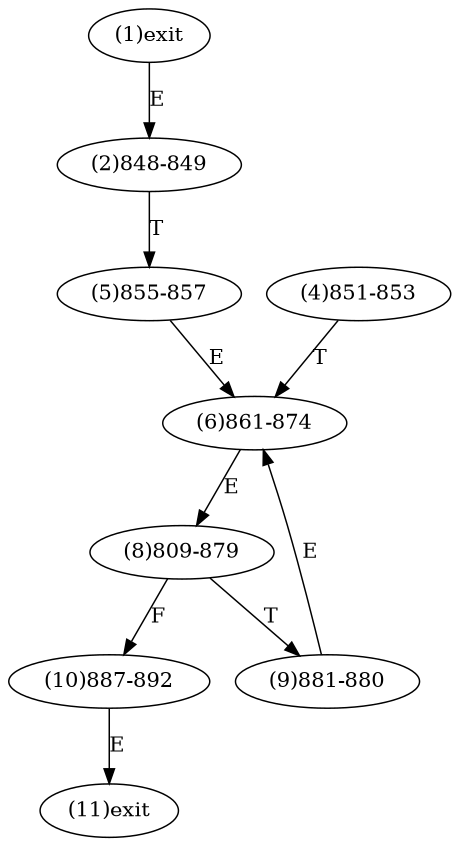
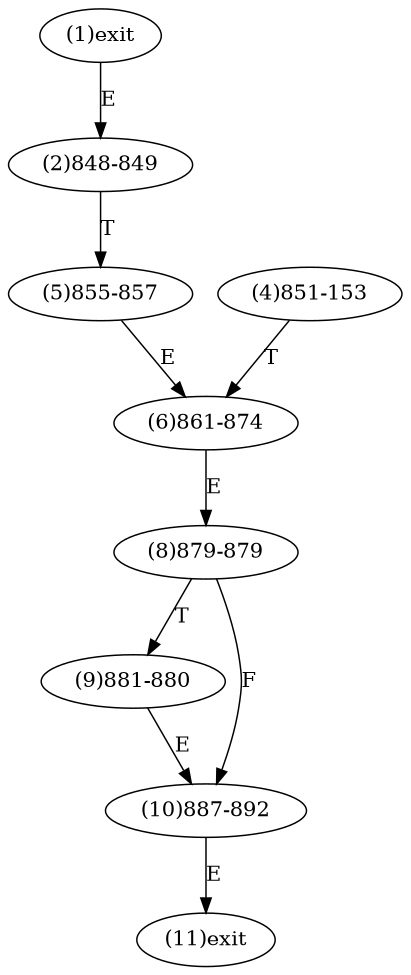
node "(4)851-853": label "(4)851-853" -> "(4)851-153"
node "(8)809-879": label "(8)809-879" -> "(8)879-879"
edge "(9)881-880" -> "(6)861-874": now "(9)881-880" -> "(10)887-892"
